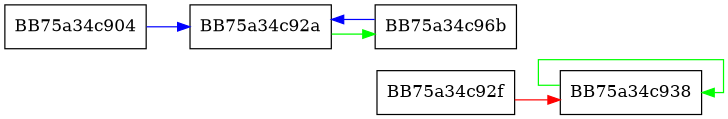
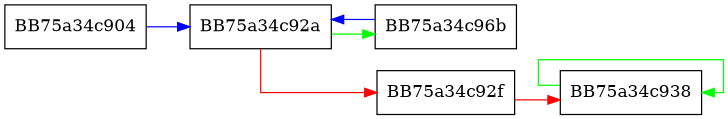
edge "BB75a34c92a" -> "BB75a34c92f": added
